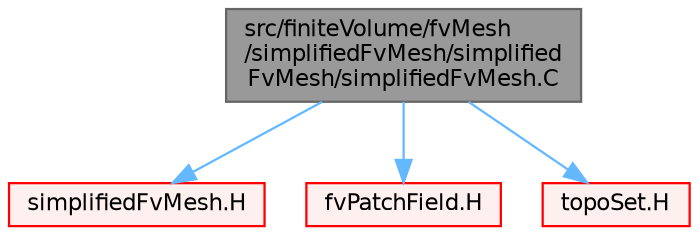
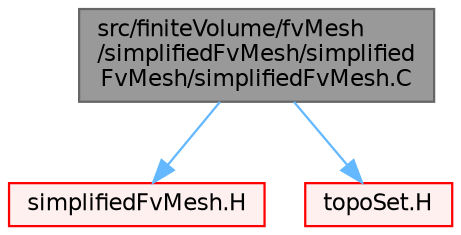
node "fvPatchField.H": removed
